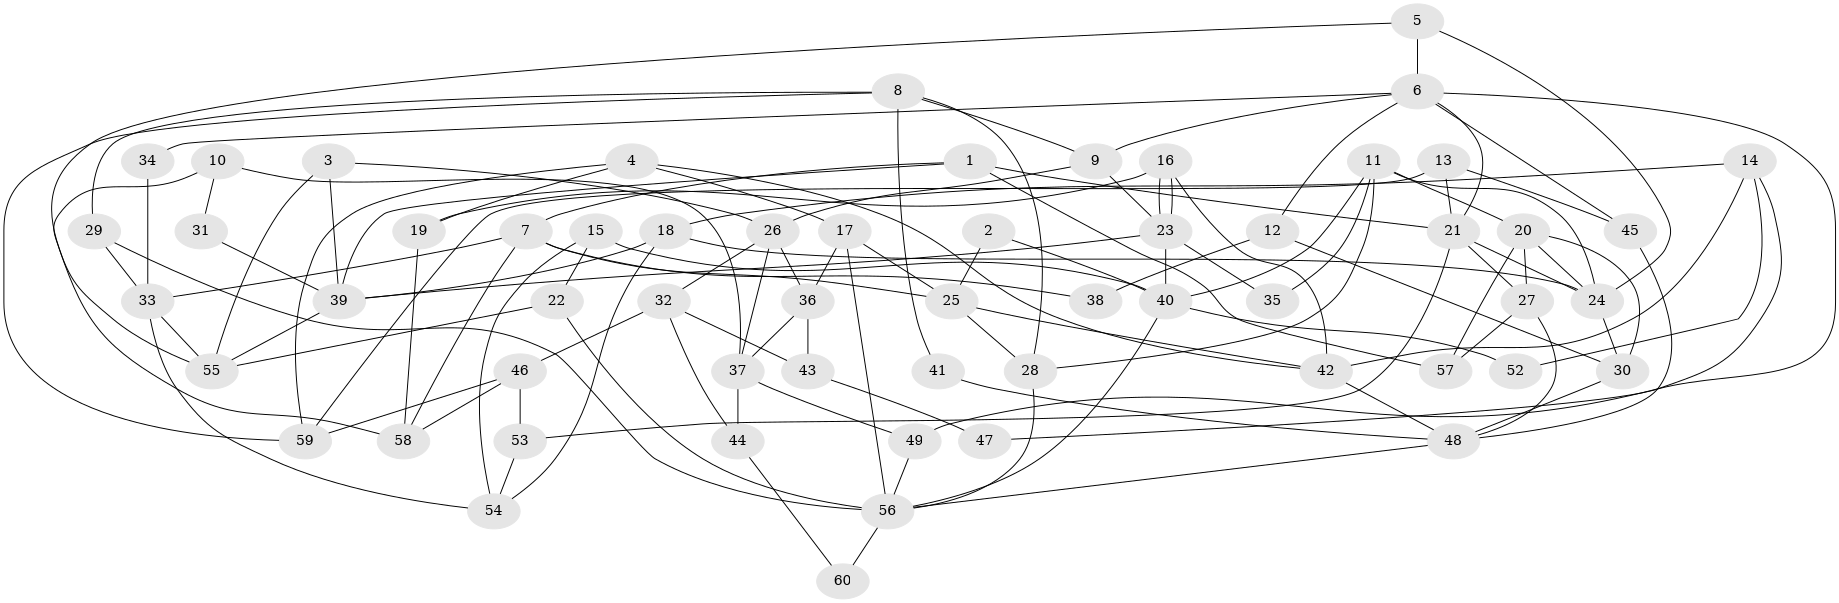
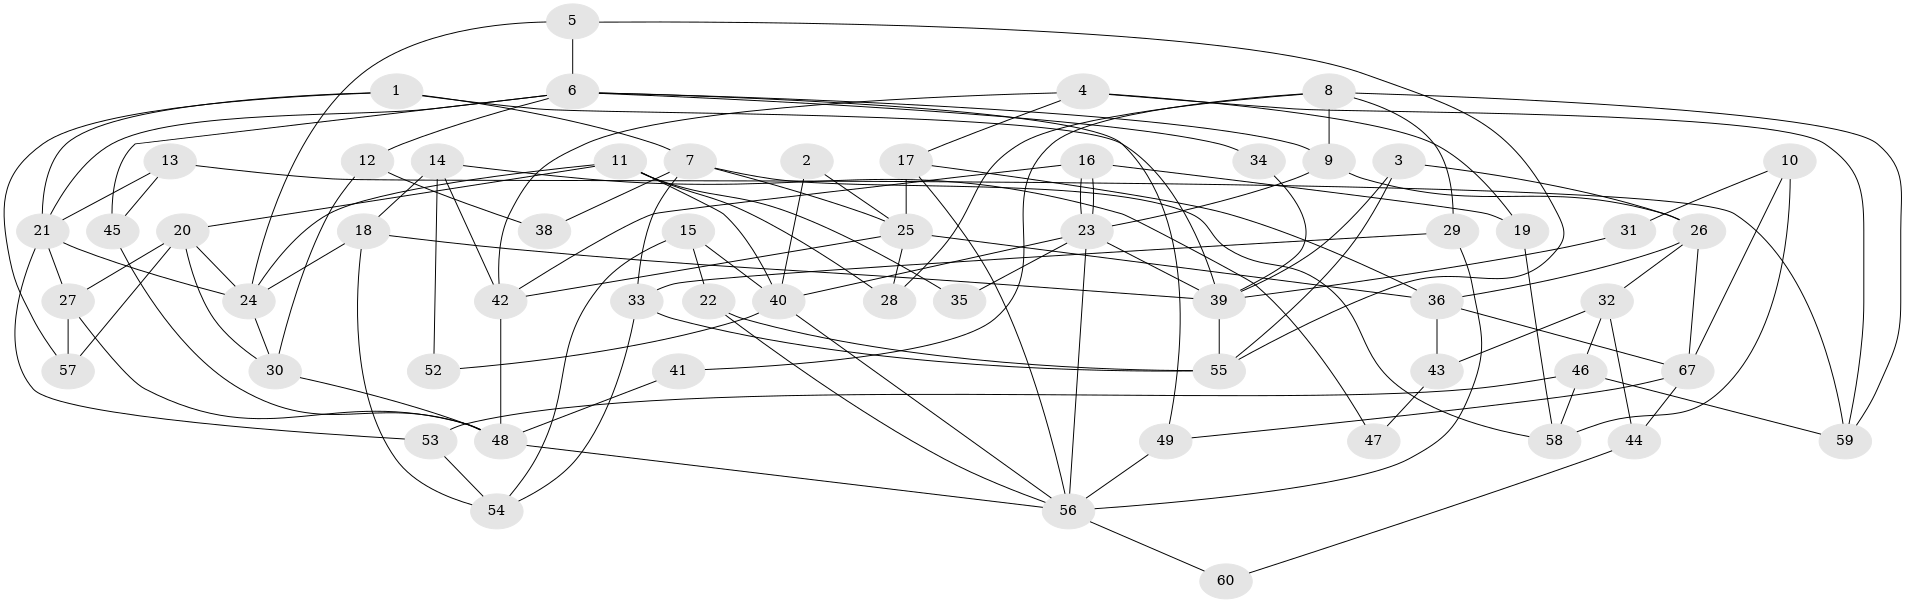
edge "34" -- "33": now "34" -- "39"
edge "25" -- "36": added
node "37": label "37" -> "67"
edge "28" -- "56": now "23" -- "56"
